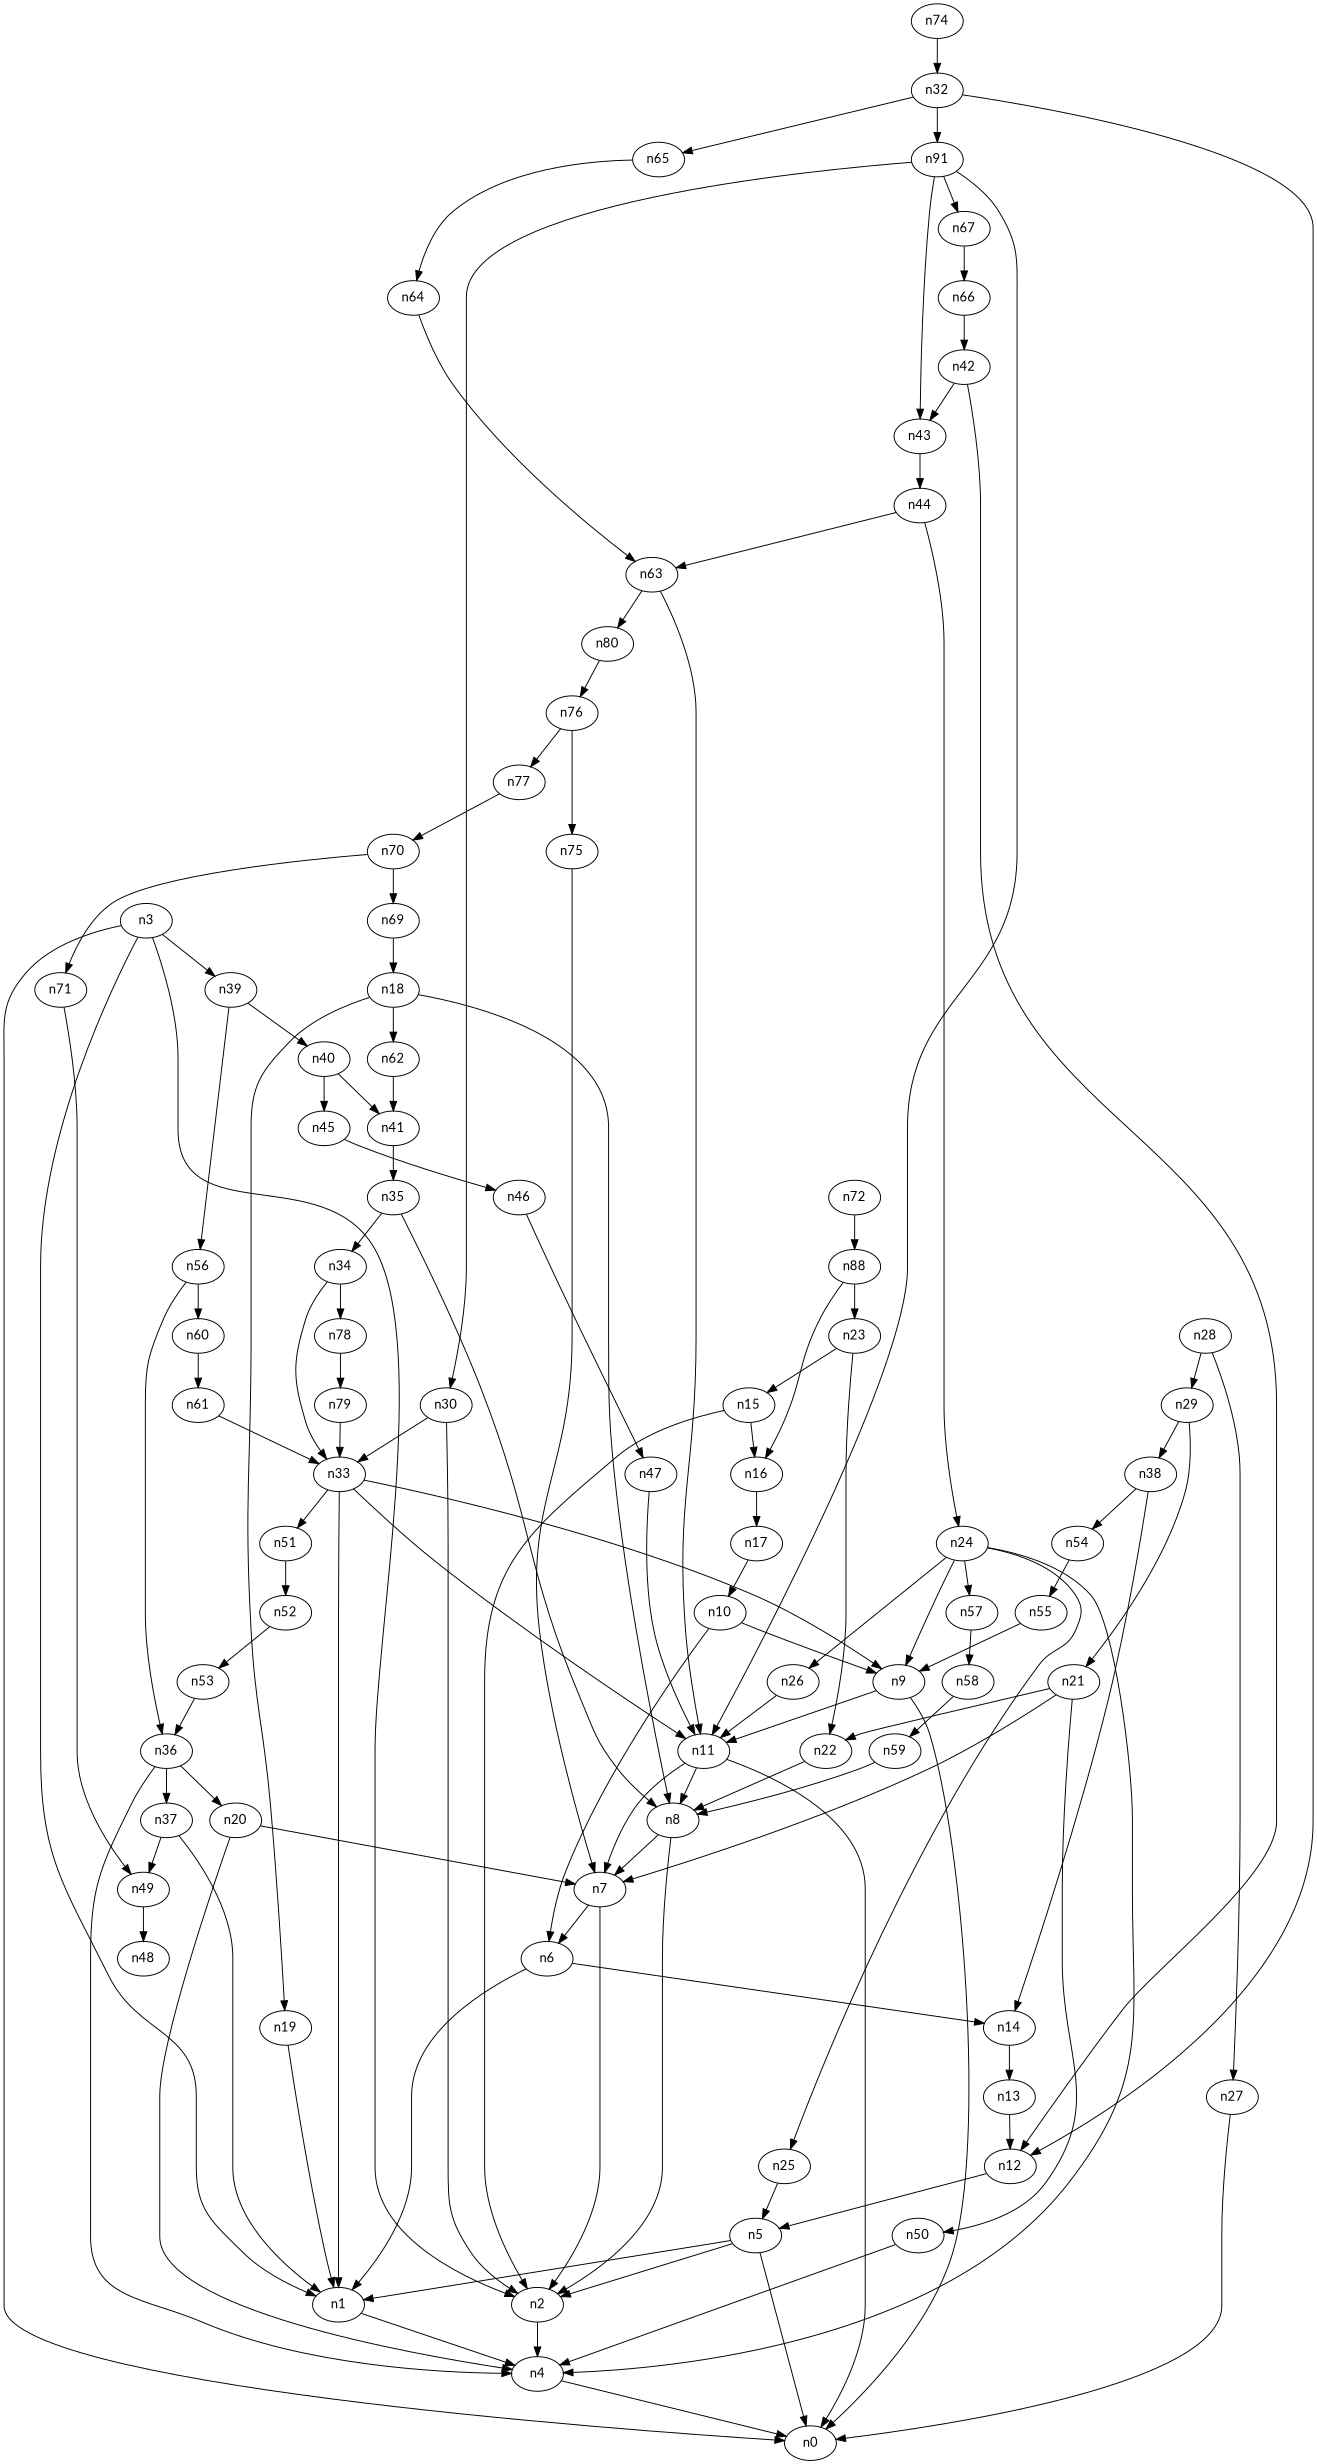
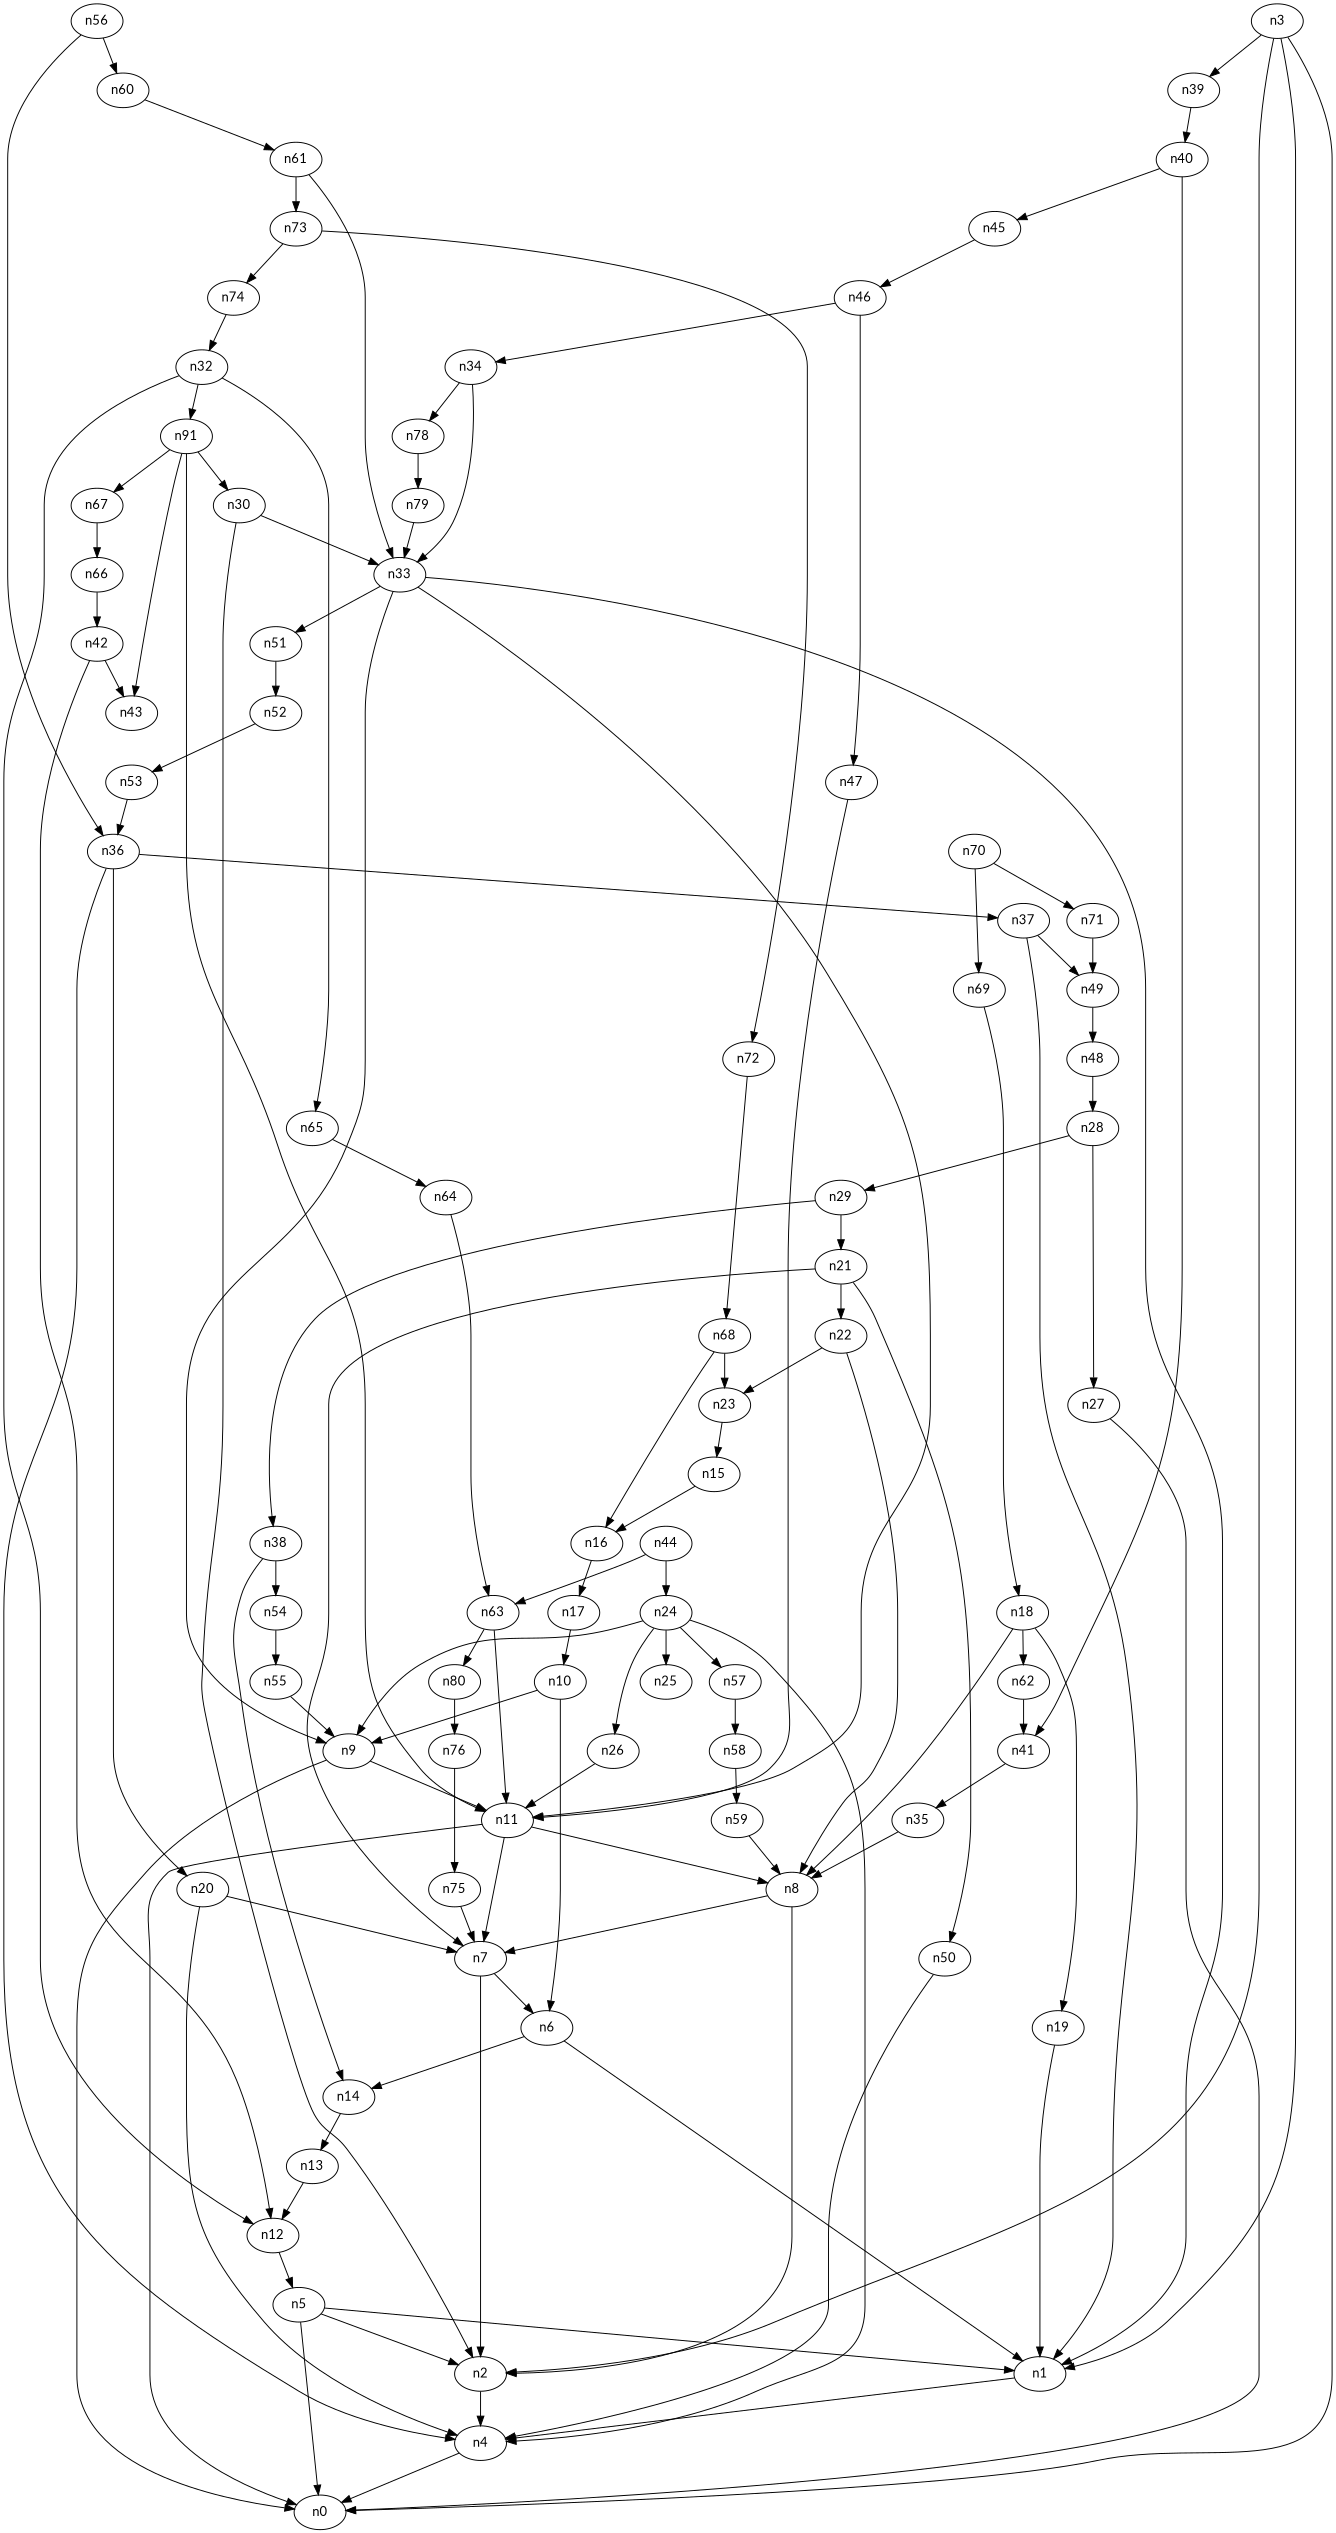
node "n73": added
edge "n43" -> "n44": removed
node "n77": removed
edge "n48" -> "n28": added
edge "n39" -> "n56": removed
edge "n35" -> "n34": now "n46" -> "n34"
node "n88": label "n88" -> "n68"
edge "n23" -> "n22": reversed
edge "n15" -> "n2": removed
edge "n25" -> "n5": removed
